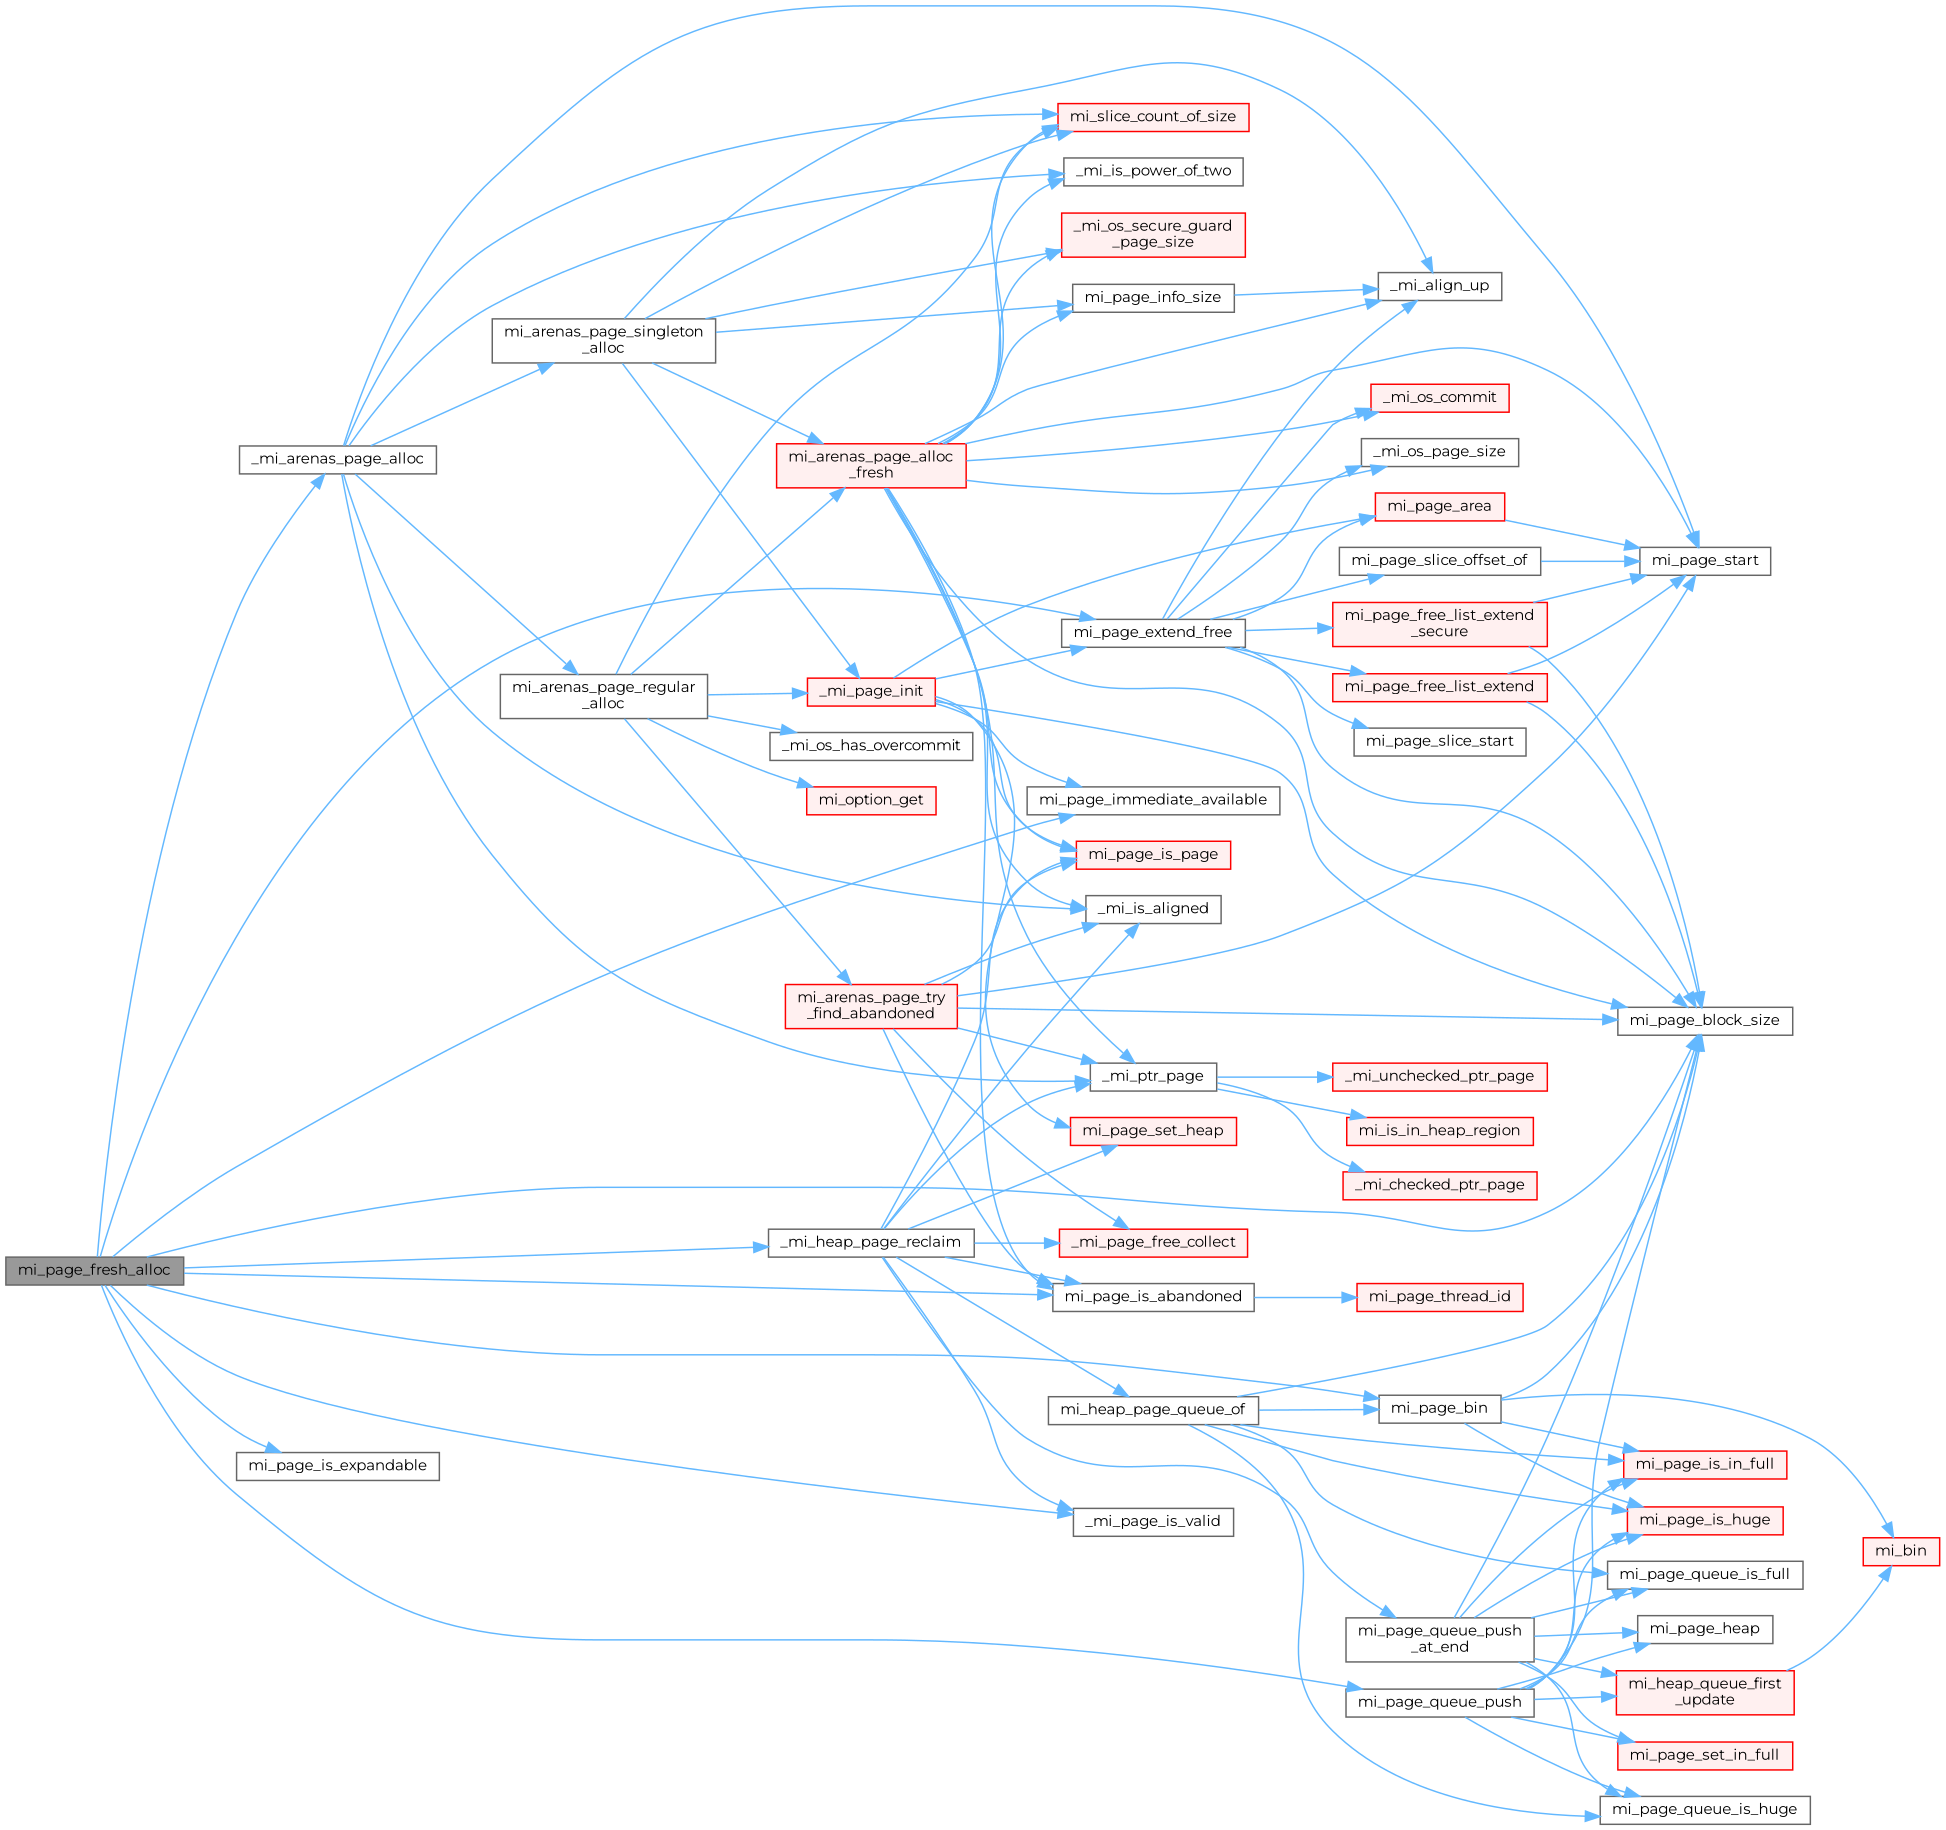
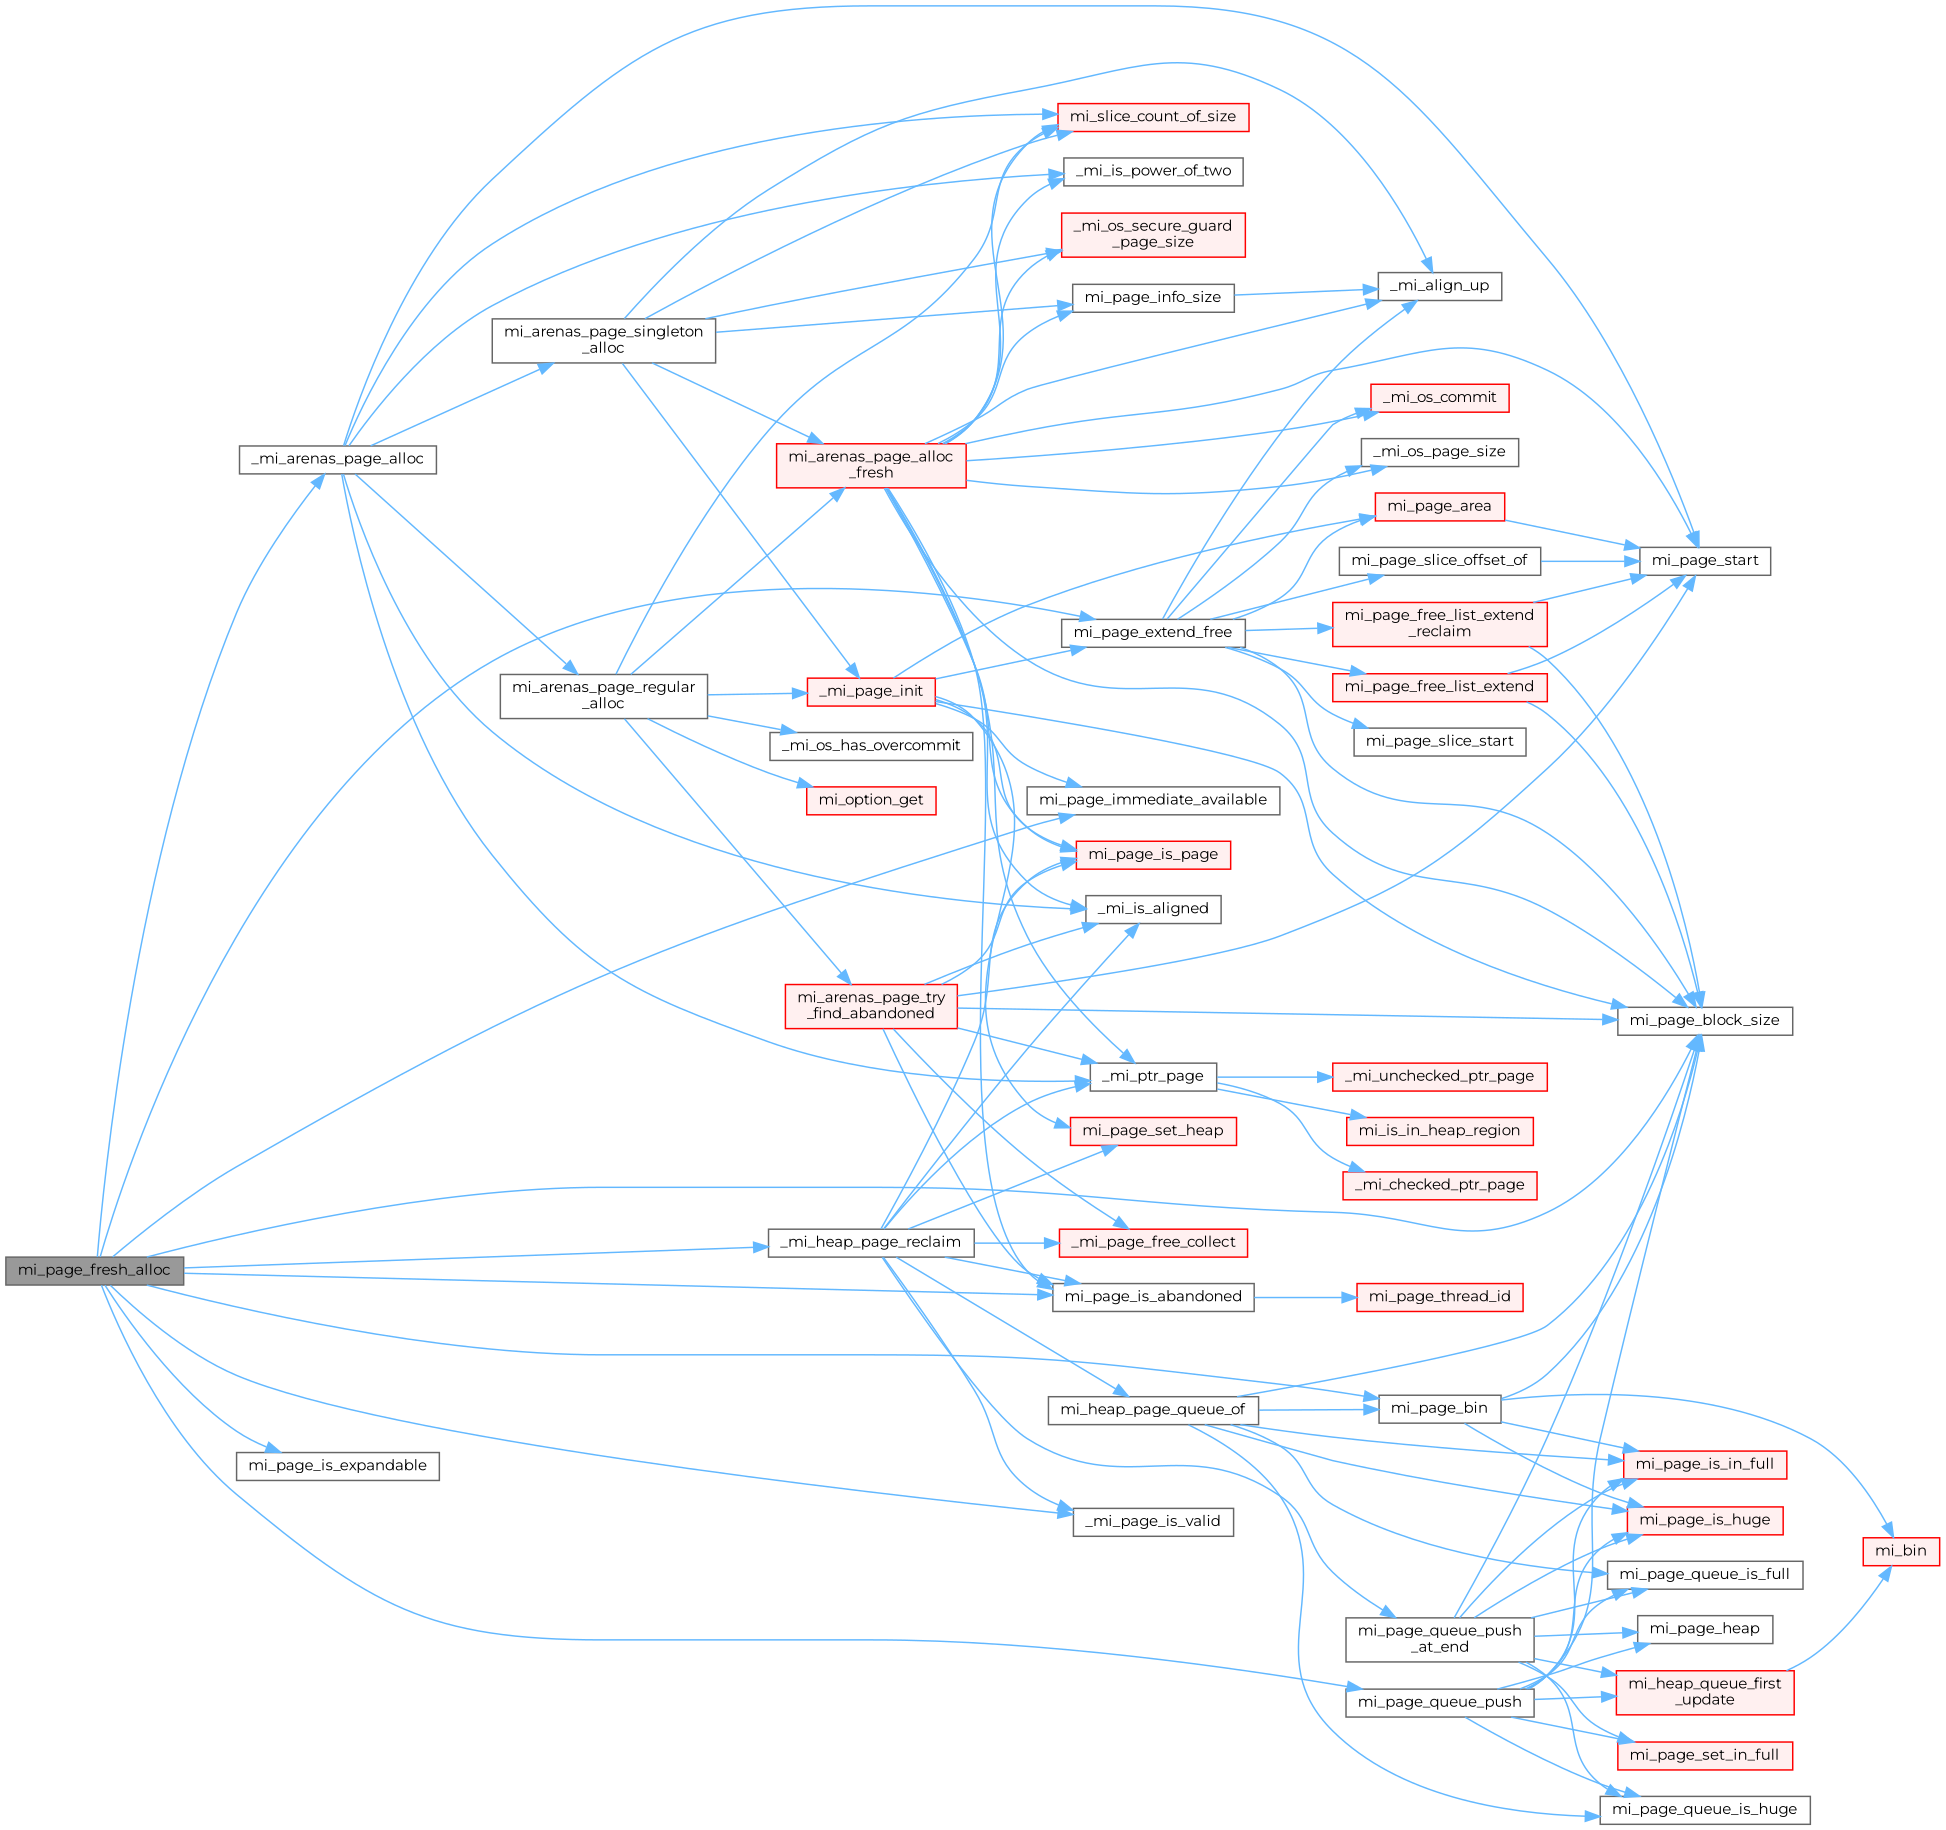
node "mi_page_free_list_extend _secure": label "mi_page_free_list_extend _secure" -> "mi_page_free_list_extend _reclaim"
